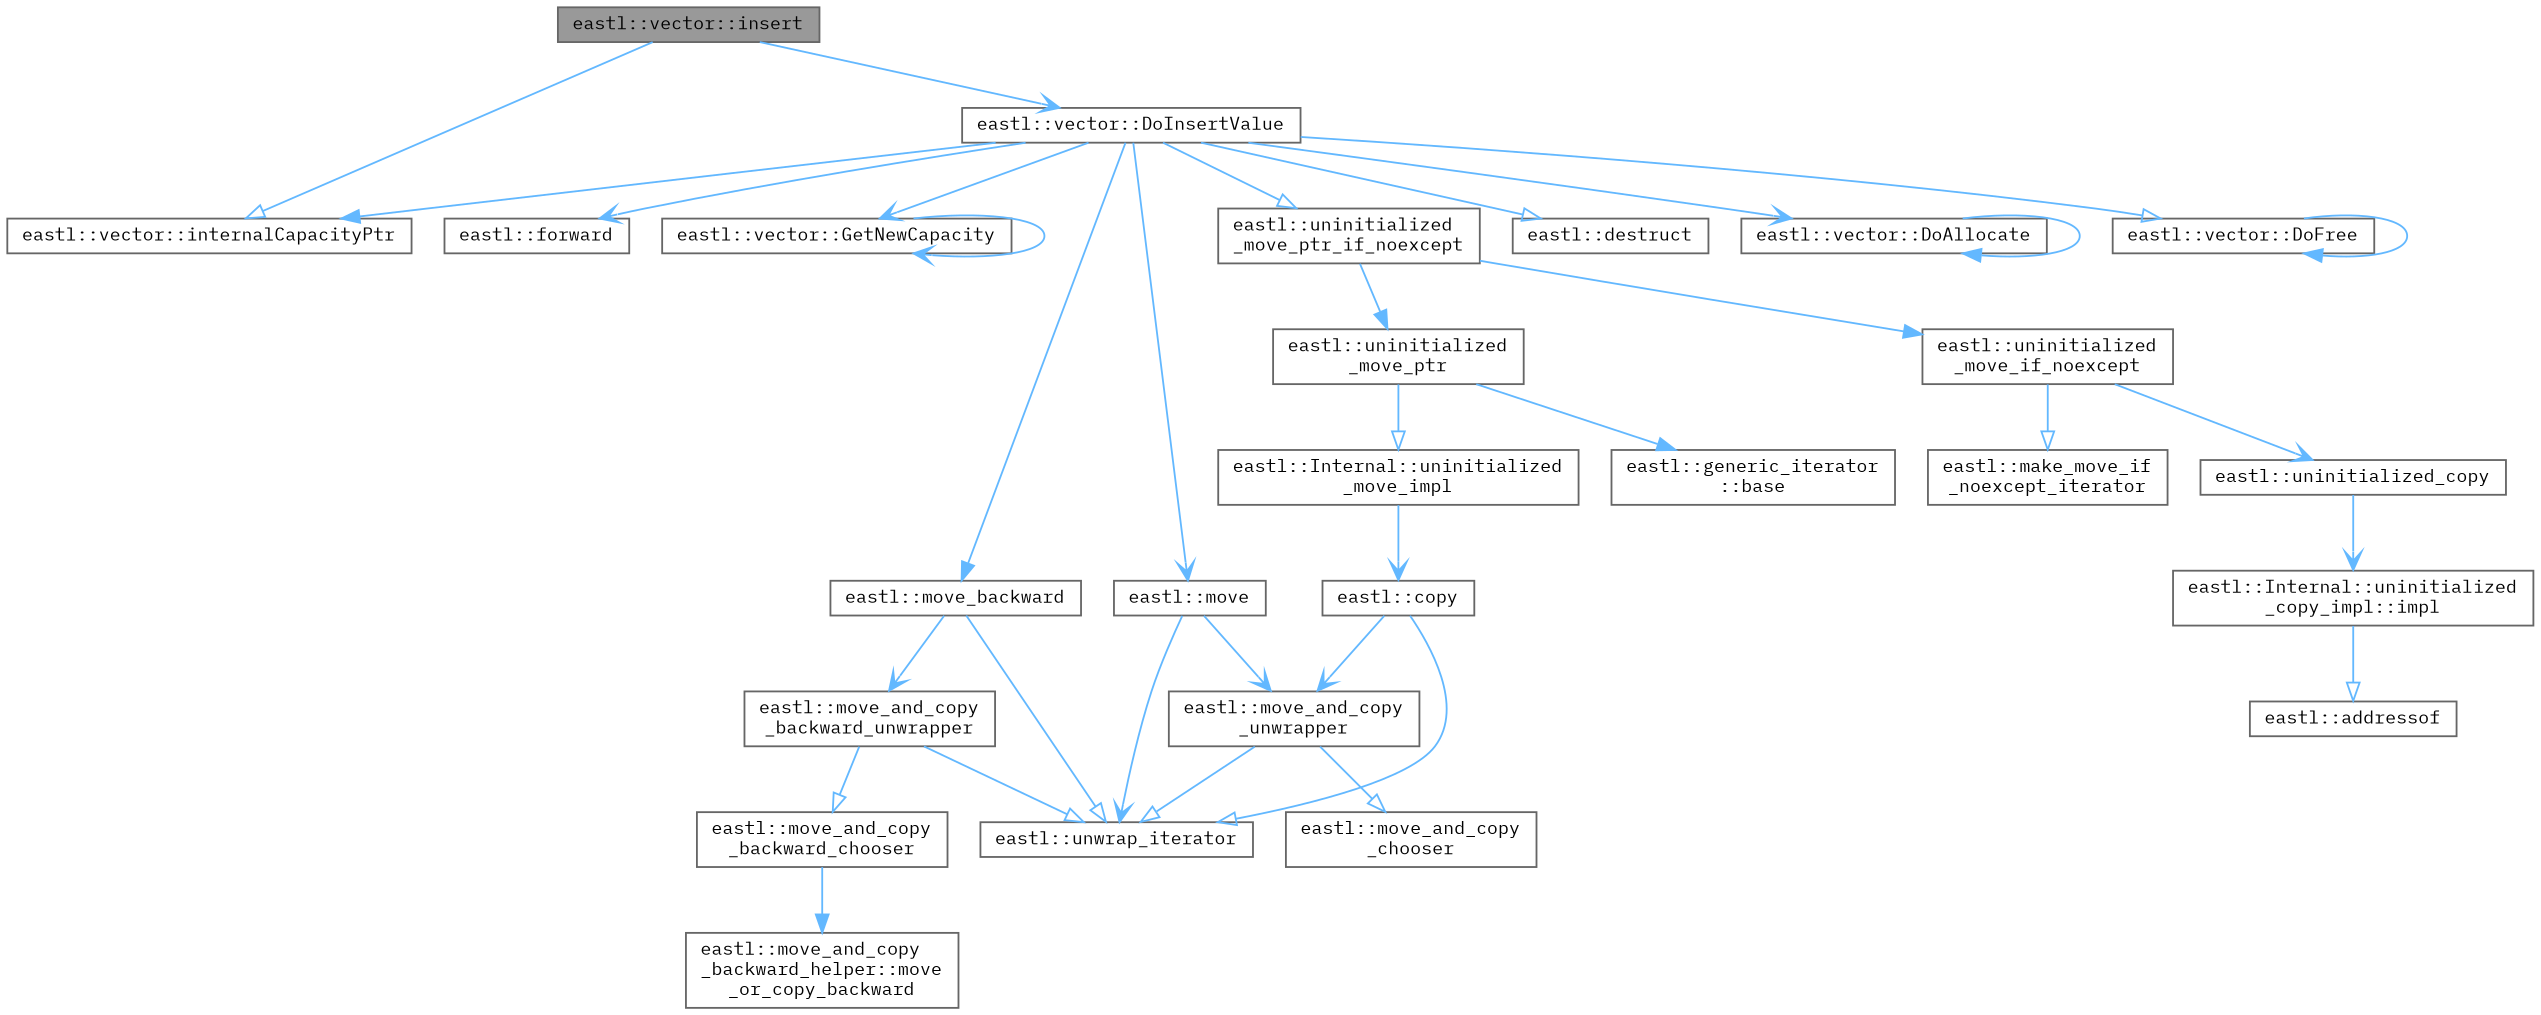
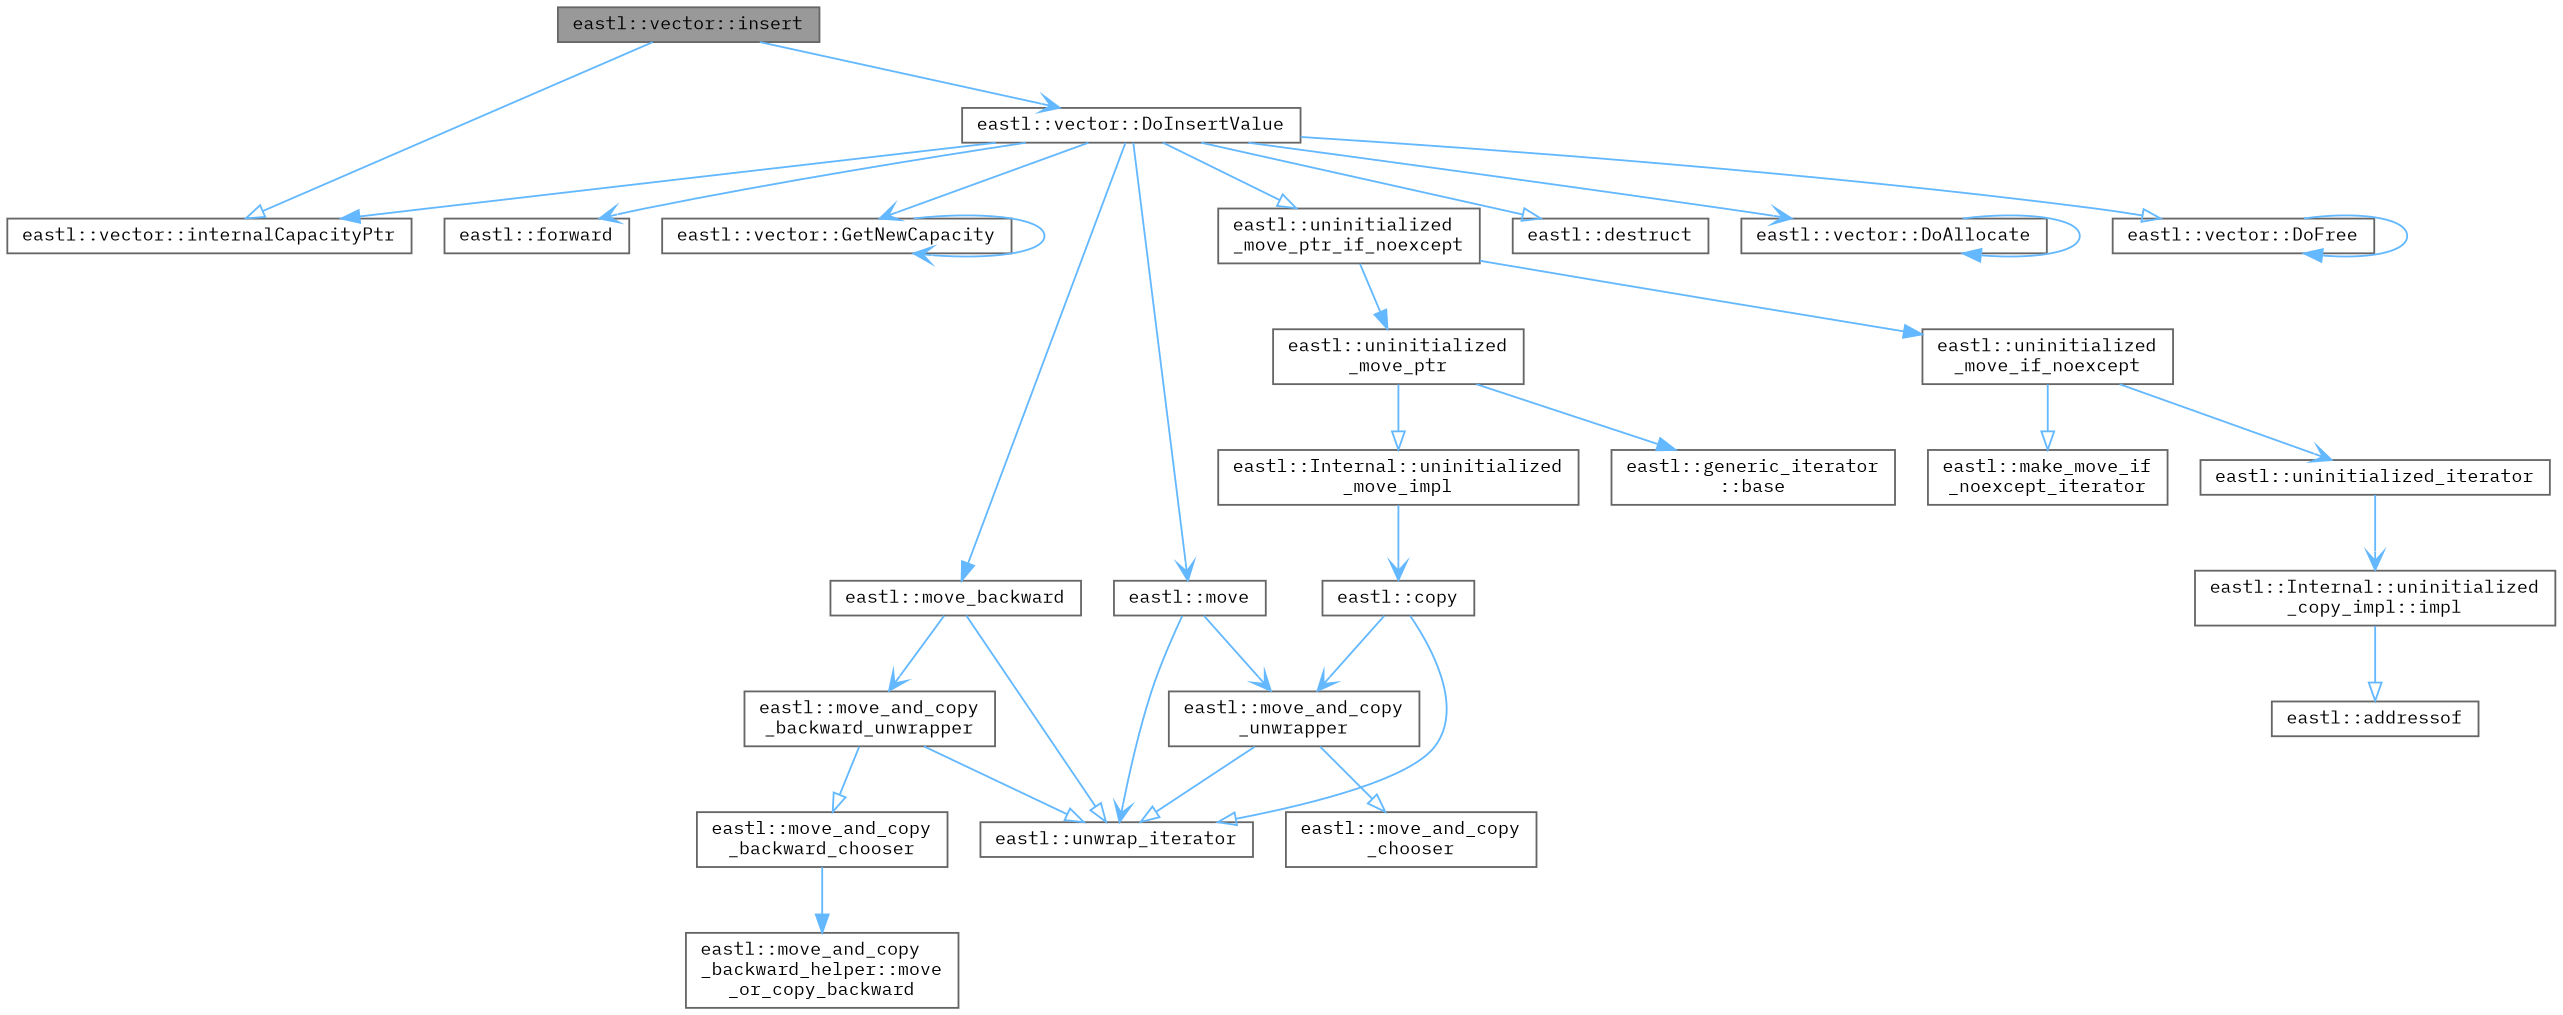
node "eastl::uninitialized_copy": label "eastl::uninitialized_copy" -> "eastl::uninitialized_iterator"
